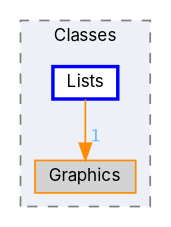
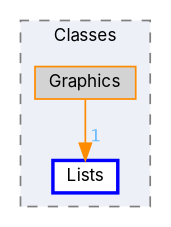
edge "Lists" -> "Graphics": reversed
